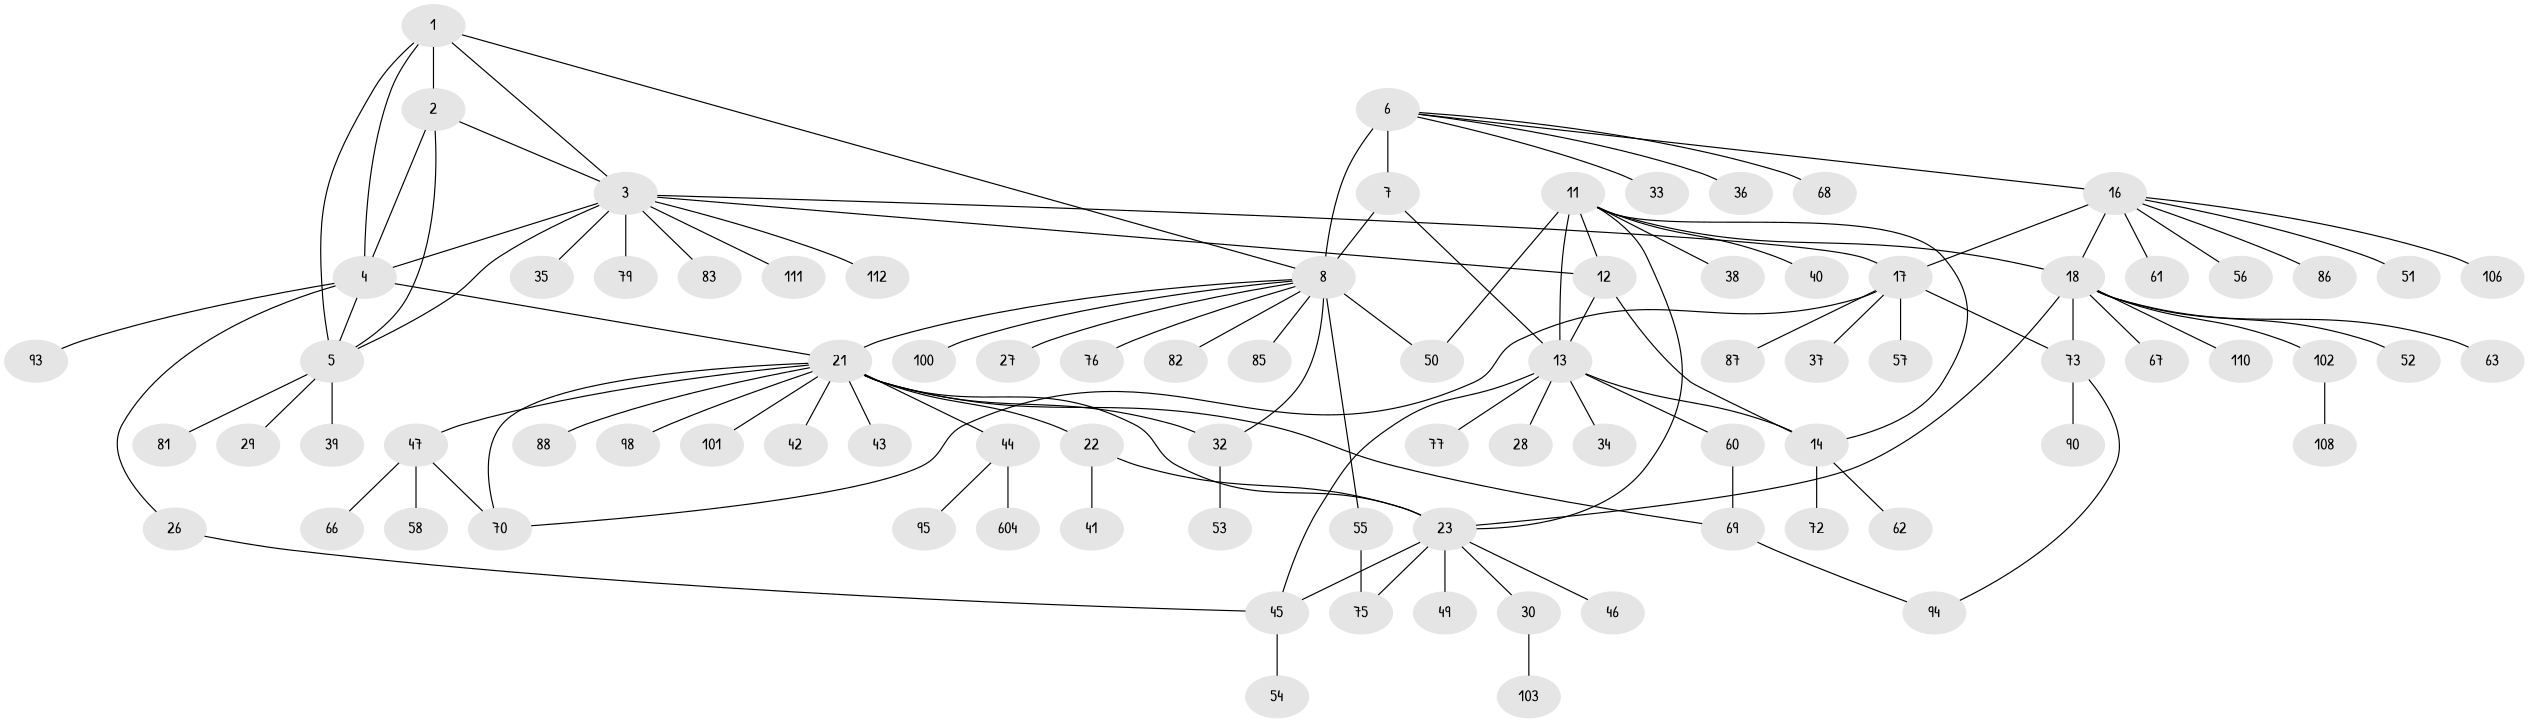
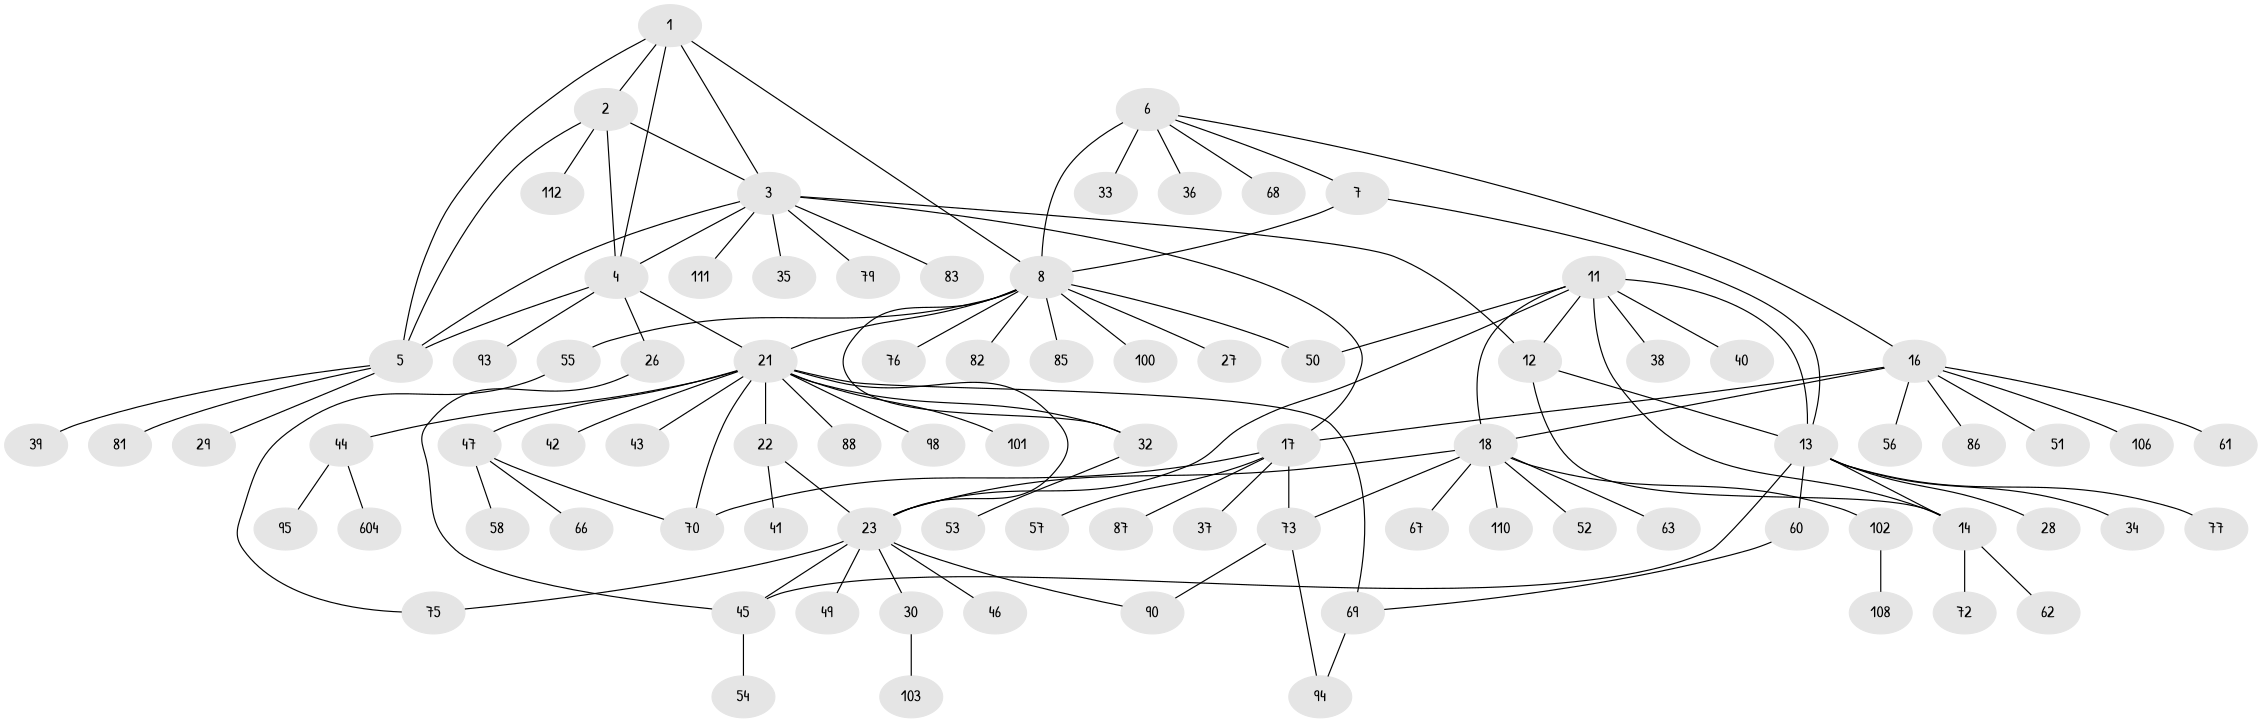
edge "3" -- "112": now "2" -- "112"
edge "23" -- "90": added
